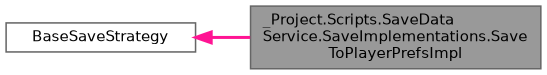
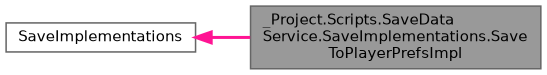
node "BaseSaveStrategy": label "BaseSaveStrategy" -> "SaveImplementations"
